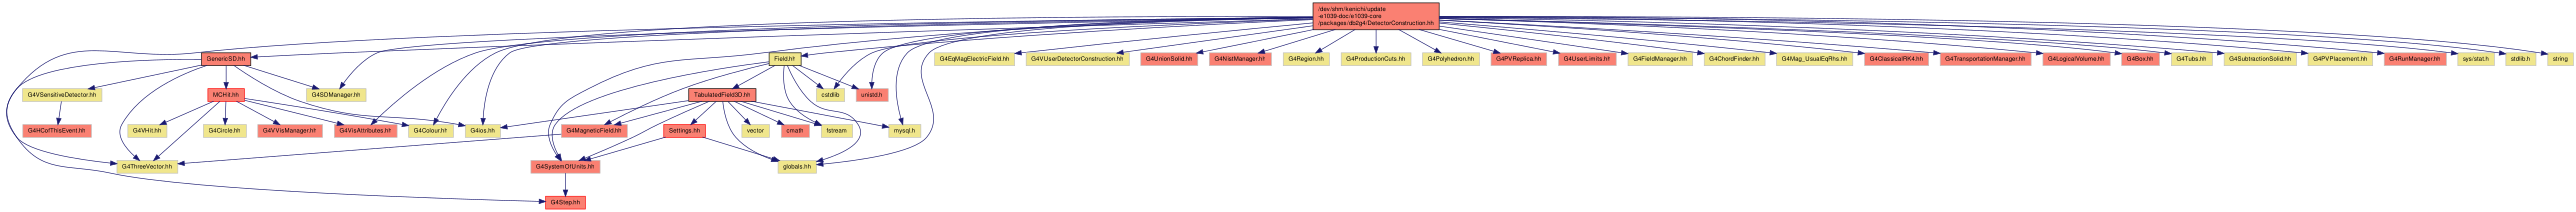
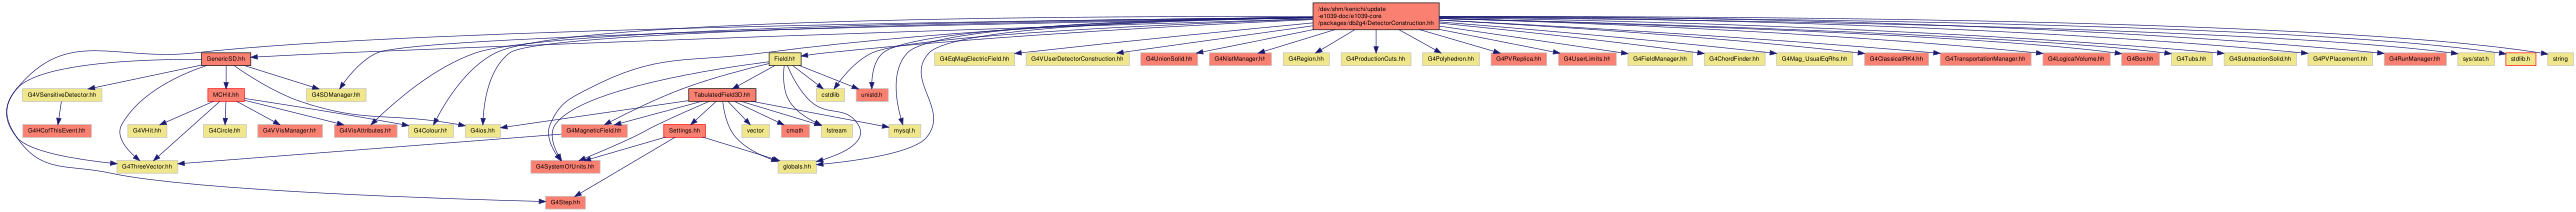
node "stdlib.h": color grey75 -> red
edge "G4SystemOfUnits.hh" -> "G4Step.hh": now "Settings.hh" -> "G4Step.hh"
node "G4Step.hh": color red -> grey75
